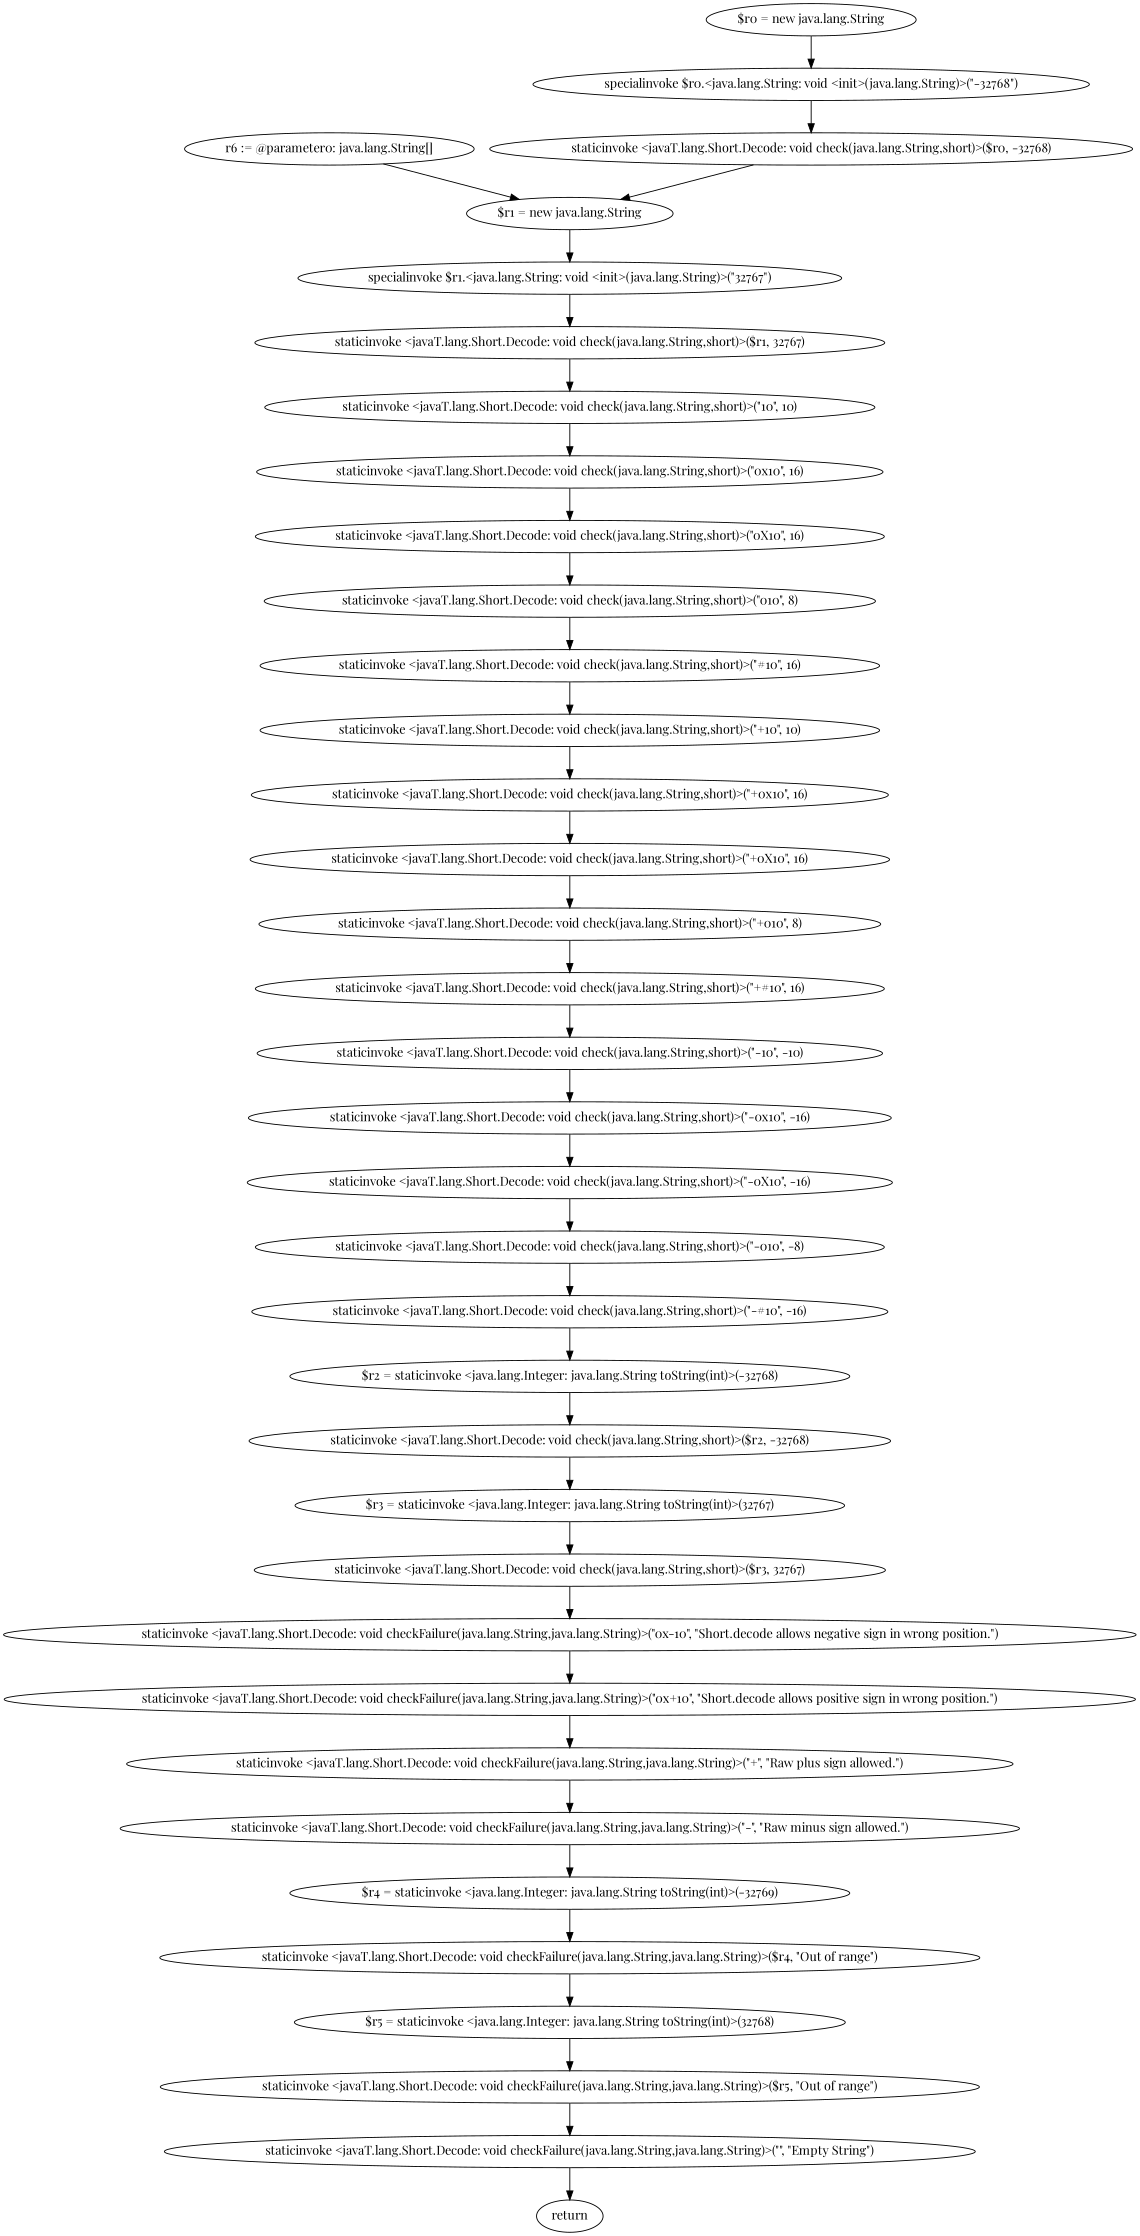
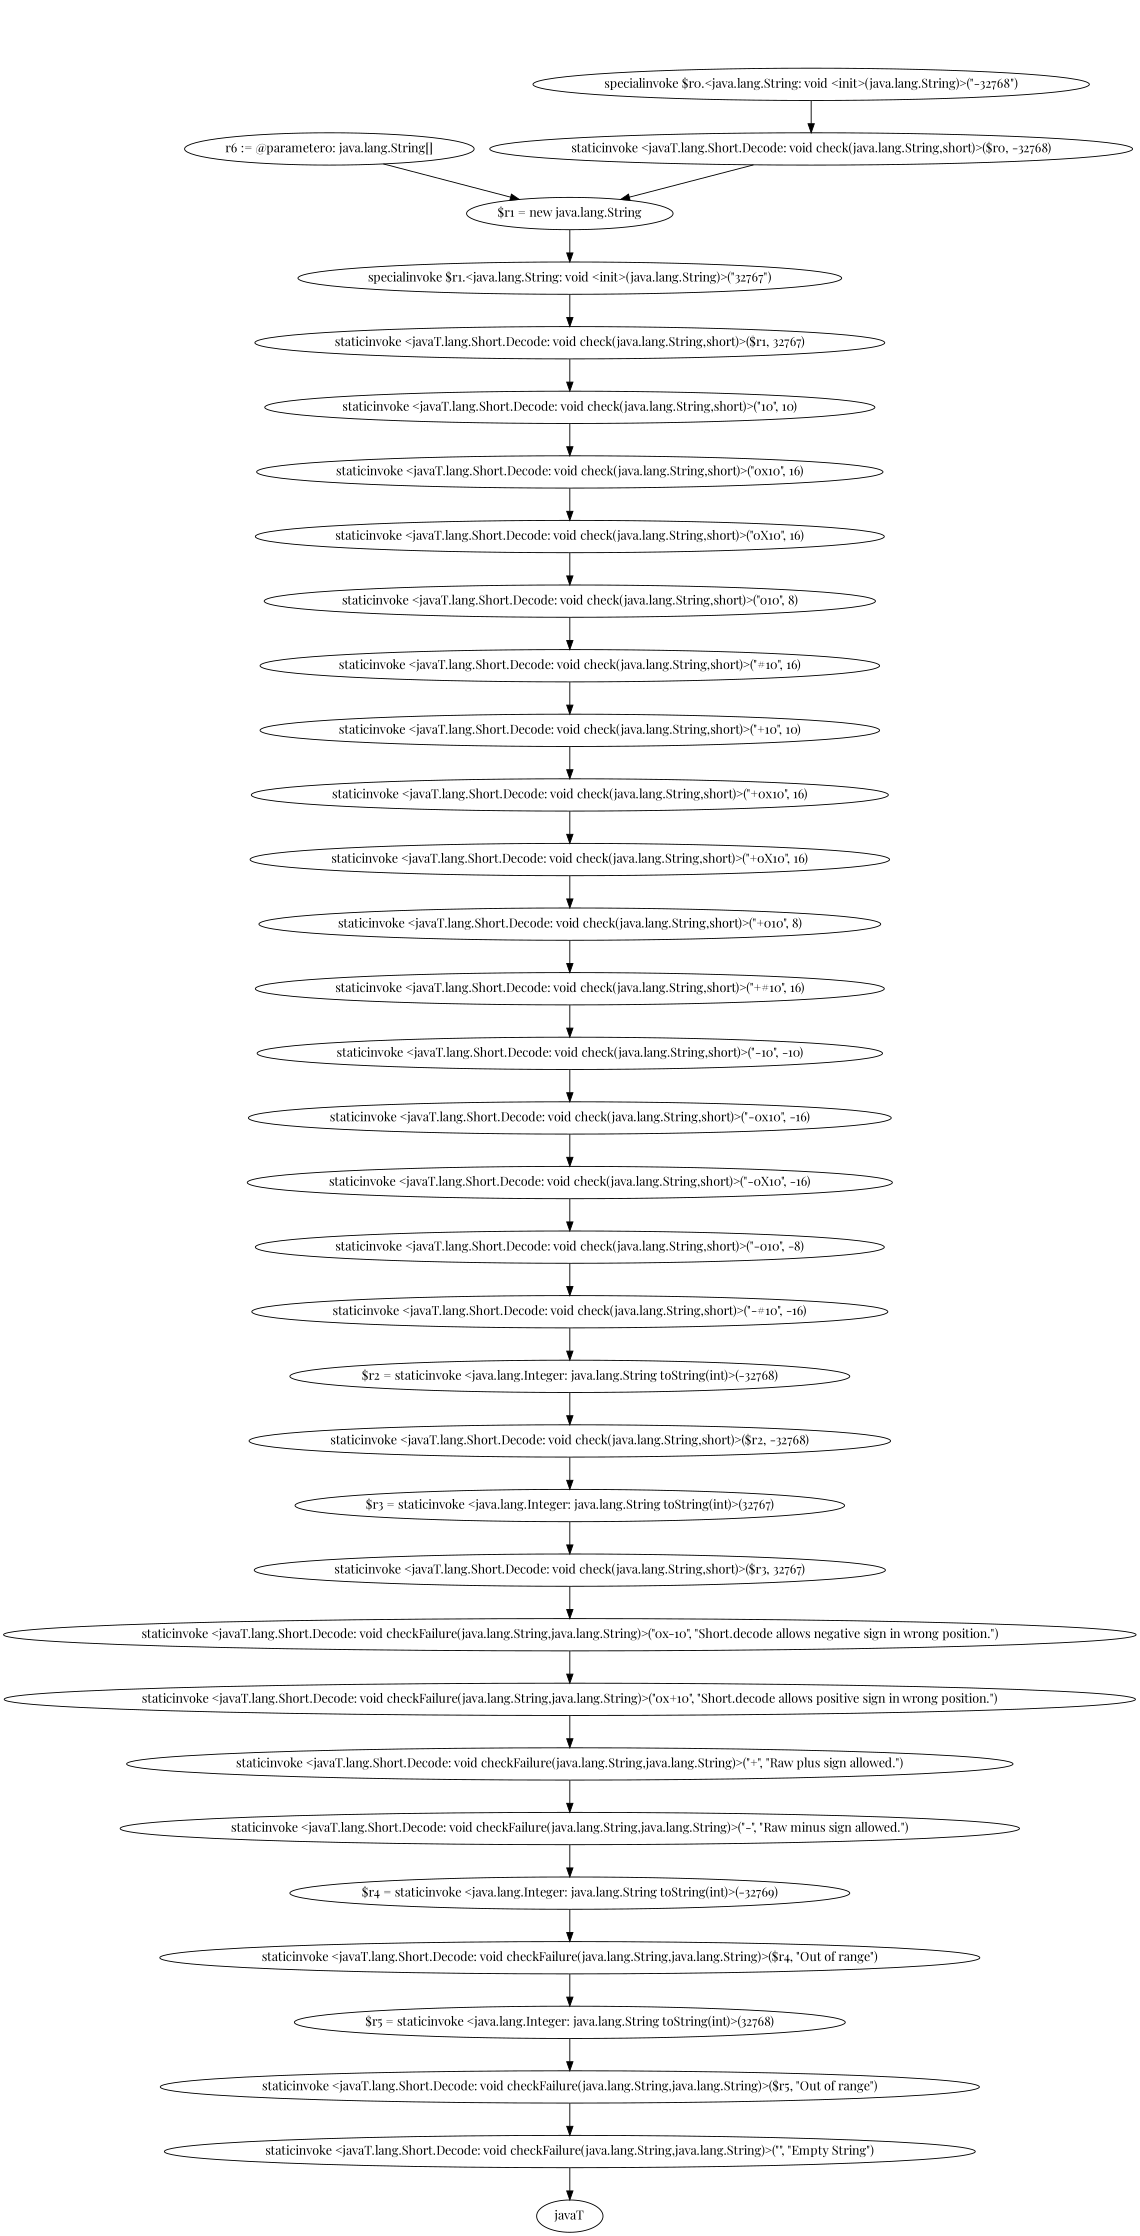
node "$r0 = new java.lang.String": removed
node "return": label "return" -> "javaT"
